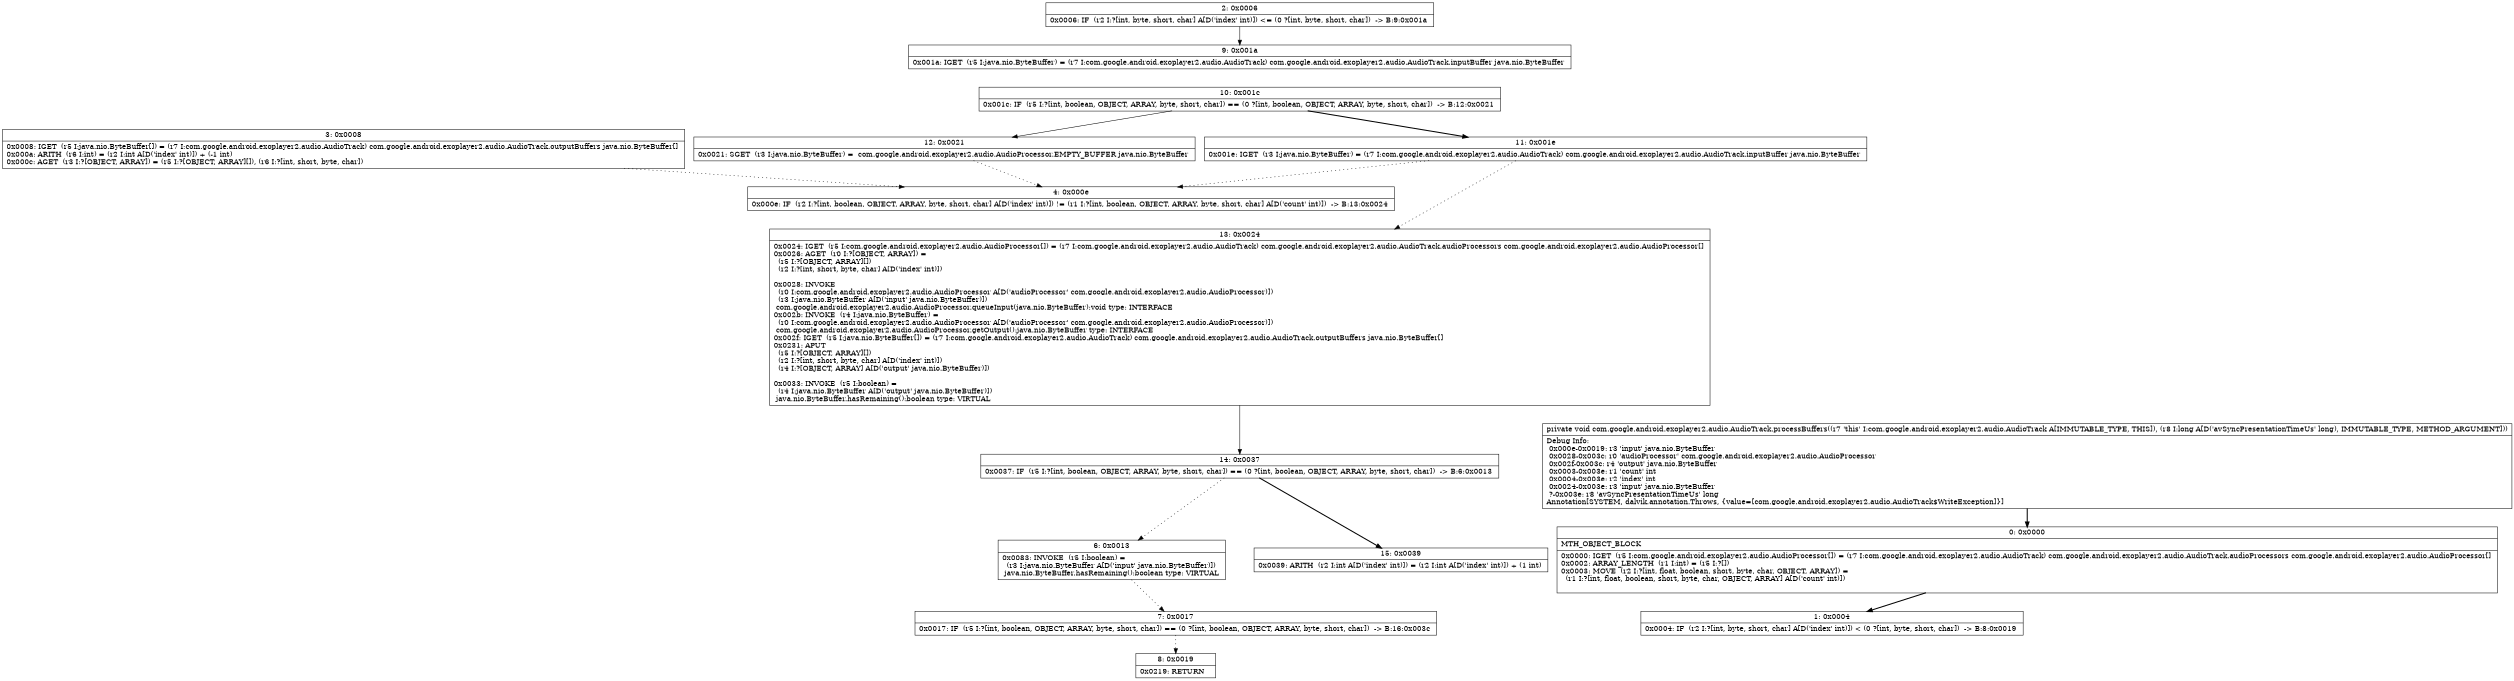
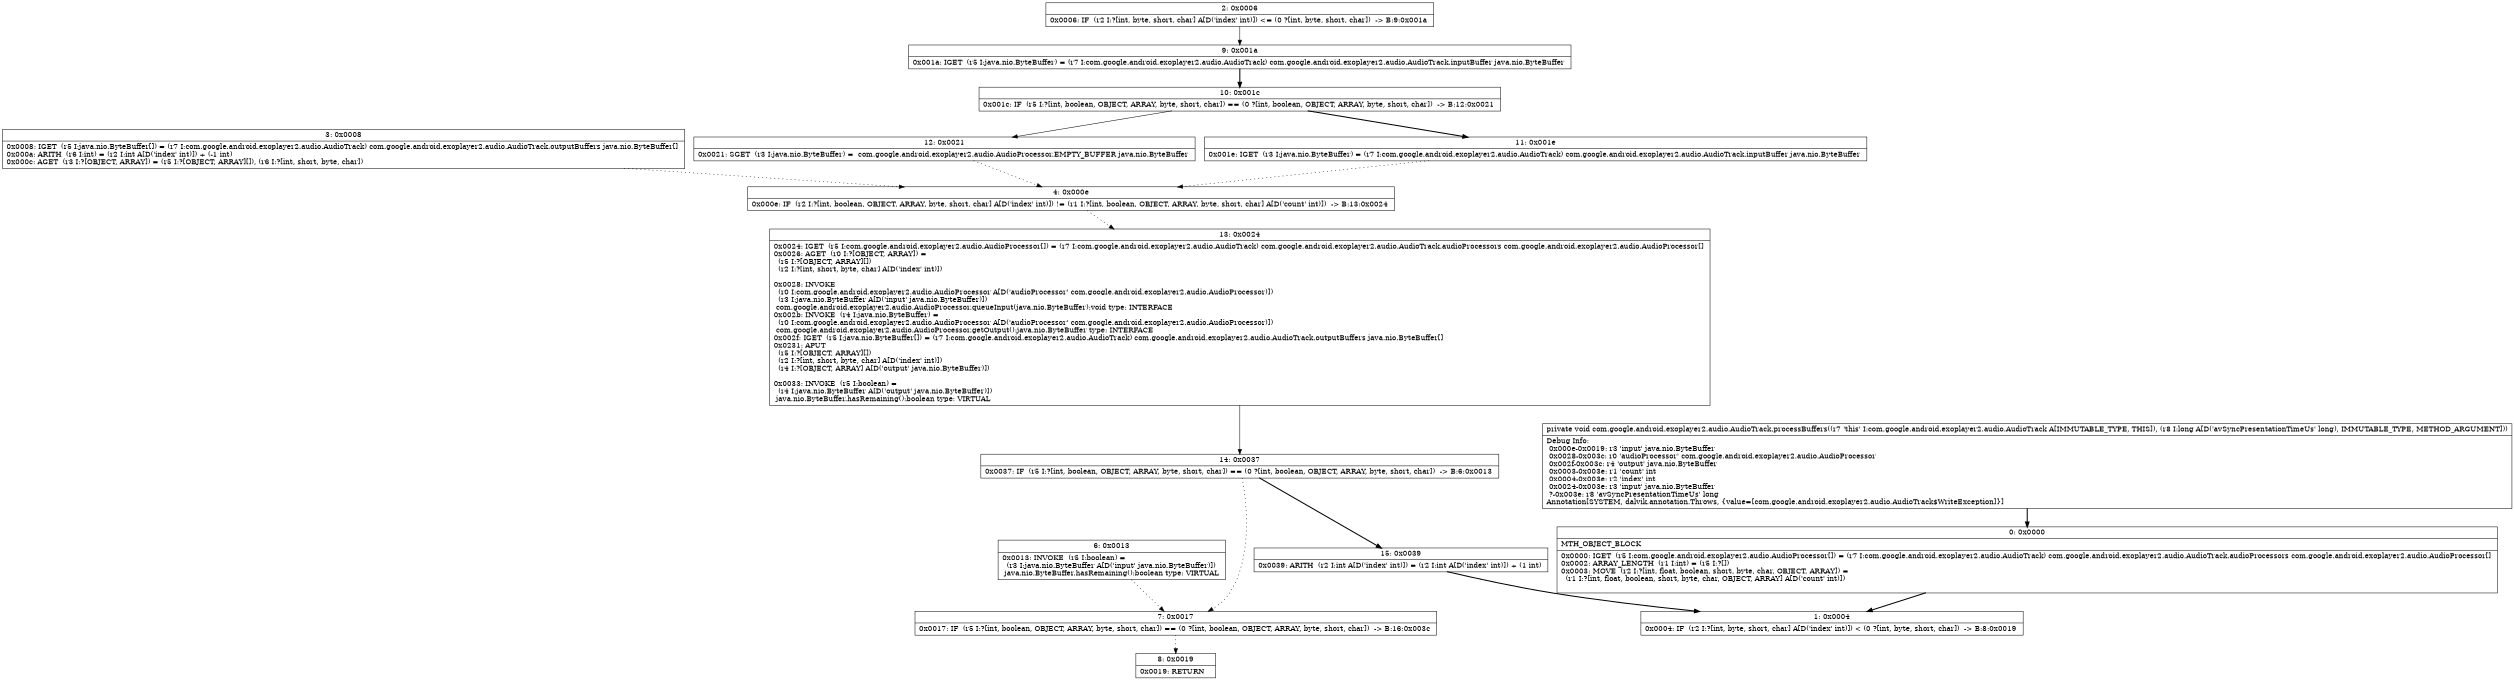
edge "9: 0x001a" -> "10: 0x001c": added
edge "11: 0x001e" -> "13: 0x0024": now "4: 0x000e" -> "13: 0x0024"
edge "14: 0x0037" -> "6: 0x0013": now "14: 0x0037" -> "7: 0x0017"
node "6: 0x0013": text "0x0083: INVOKE  (r5 I:boolean) =" -> "0x0013: INVOKE  (r5 I:boolean) ="
edge "15: 0x0039" -> "1: 0x0004": added
node "8: 0x0019": text "0x0219: RETURN" -> "0x0019: RETURN"
